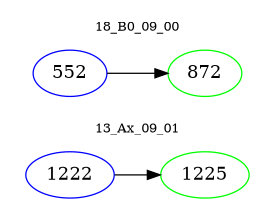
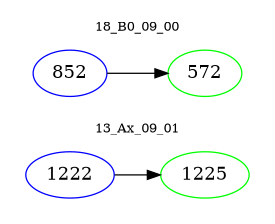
node "552": label "552" -> "852"
node "872": label "872" -> "572"
